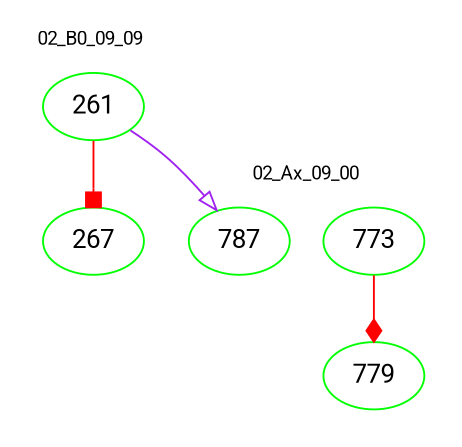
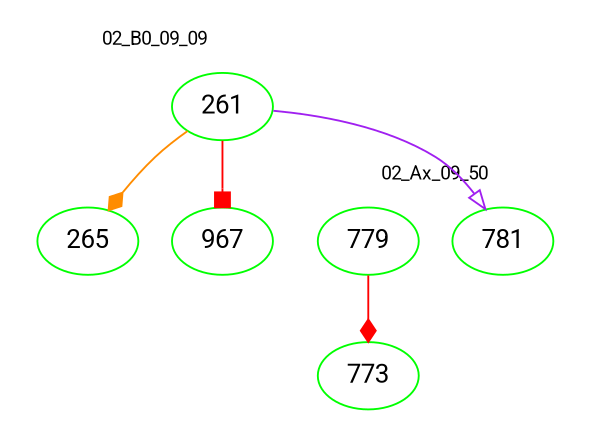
cluster "02_Ax_09_00": label "02_Ax_09_00" -> "02_Ax_09_50"
node "265": added
node "267": label "267" -> "967"
node "787": label "787" -> "781"
edge "773" -> "779": reversed
